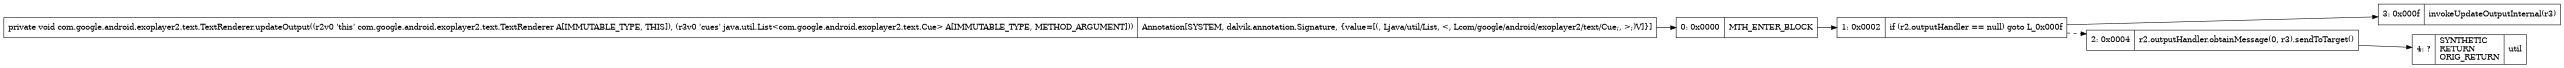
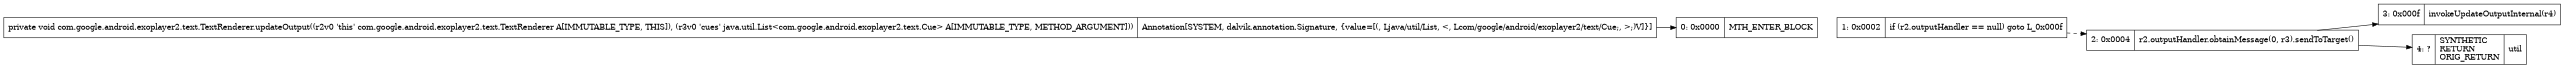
node "3: 0x000f": text "invokeUpdateOutputInternal(r3)" -> "invokeUpdateOutputInternal(r4)"
edge "1: 0x0002" -> "3: 0x000f": now "2: 0x0004" -> "3: 0x000f"
edge "0: 0x0000" -> "1: 0x0002": removed
